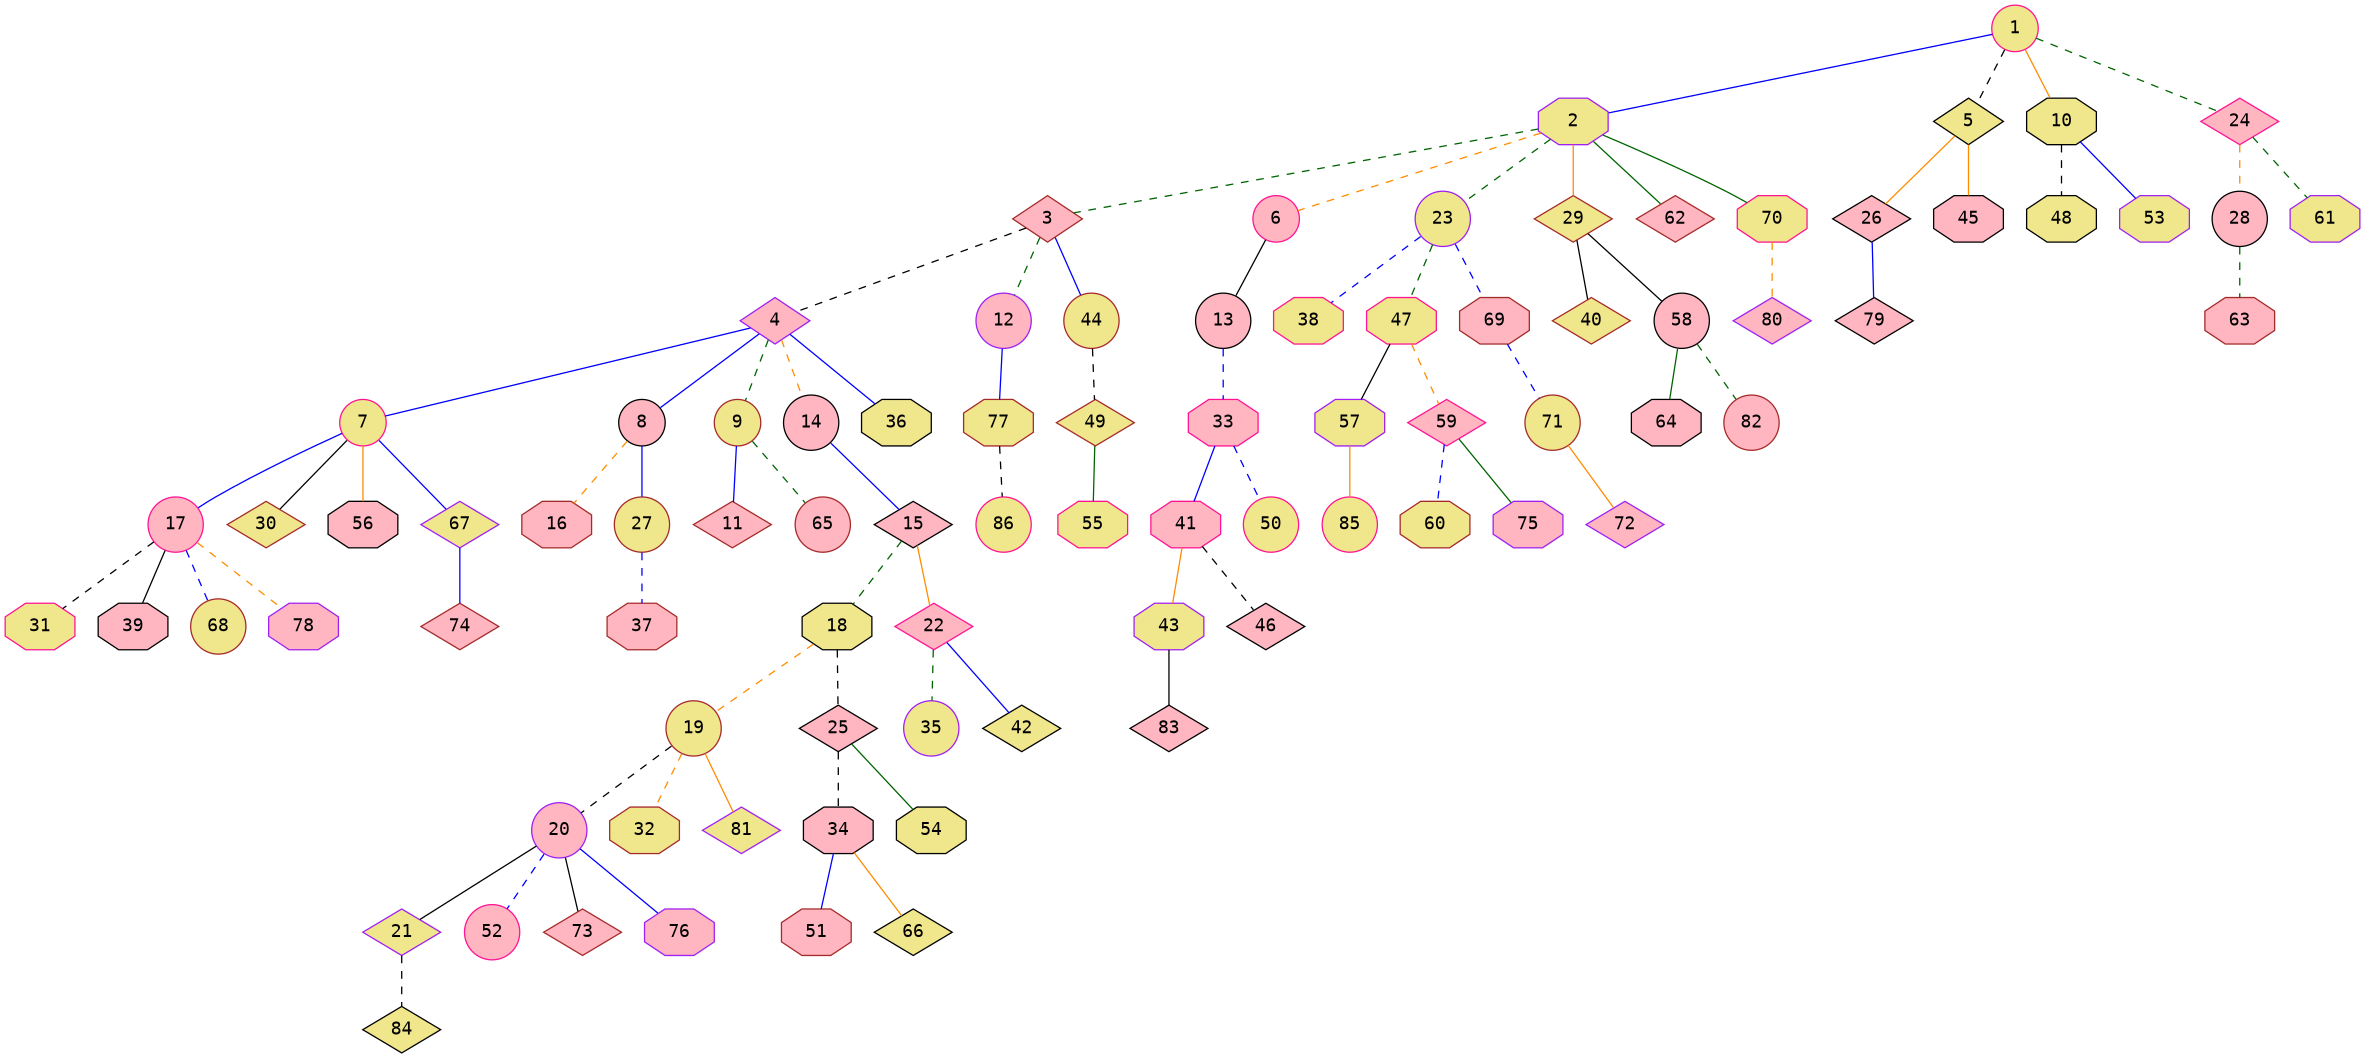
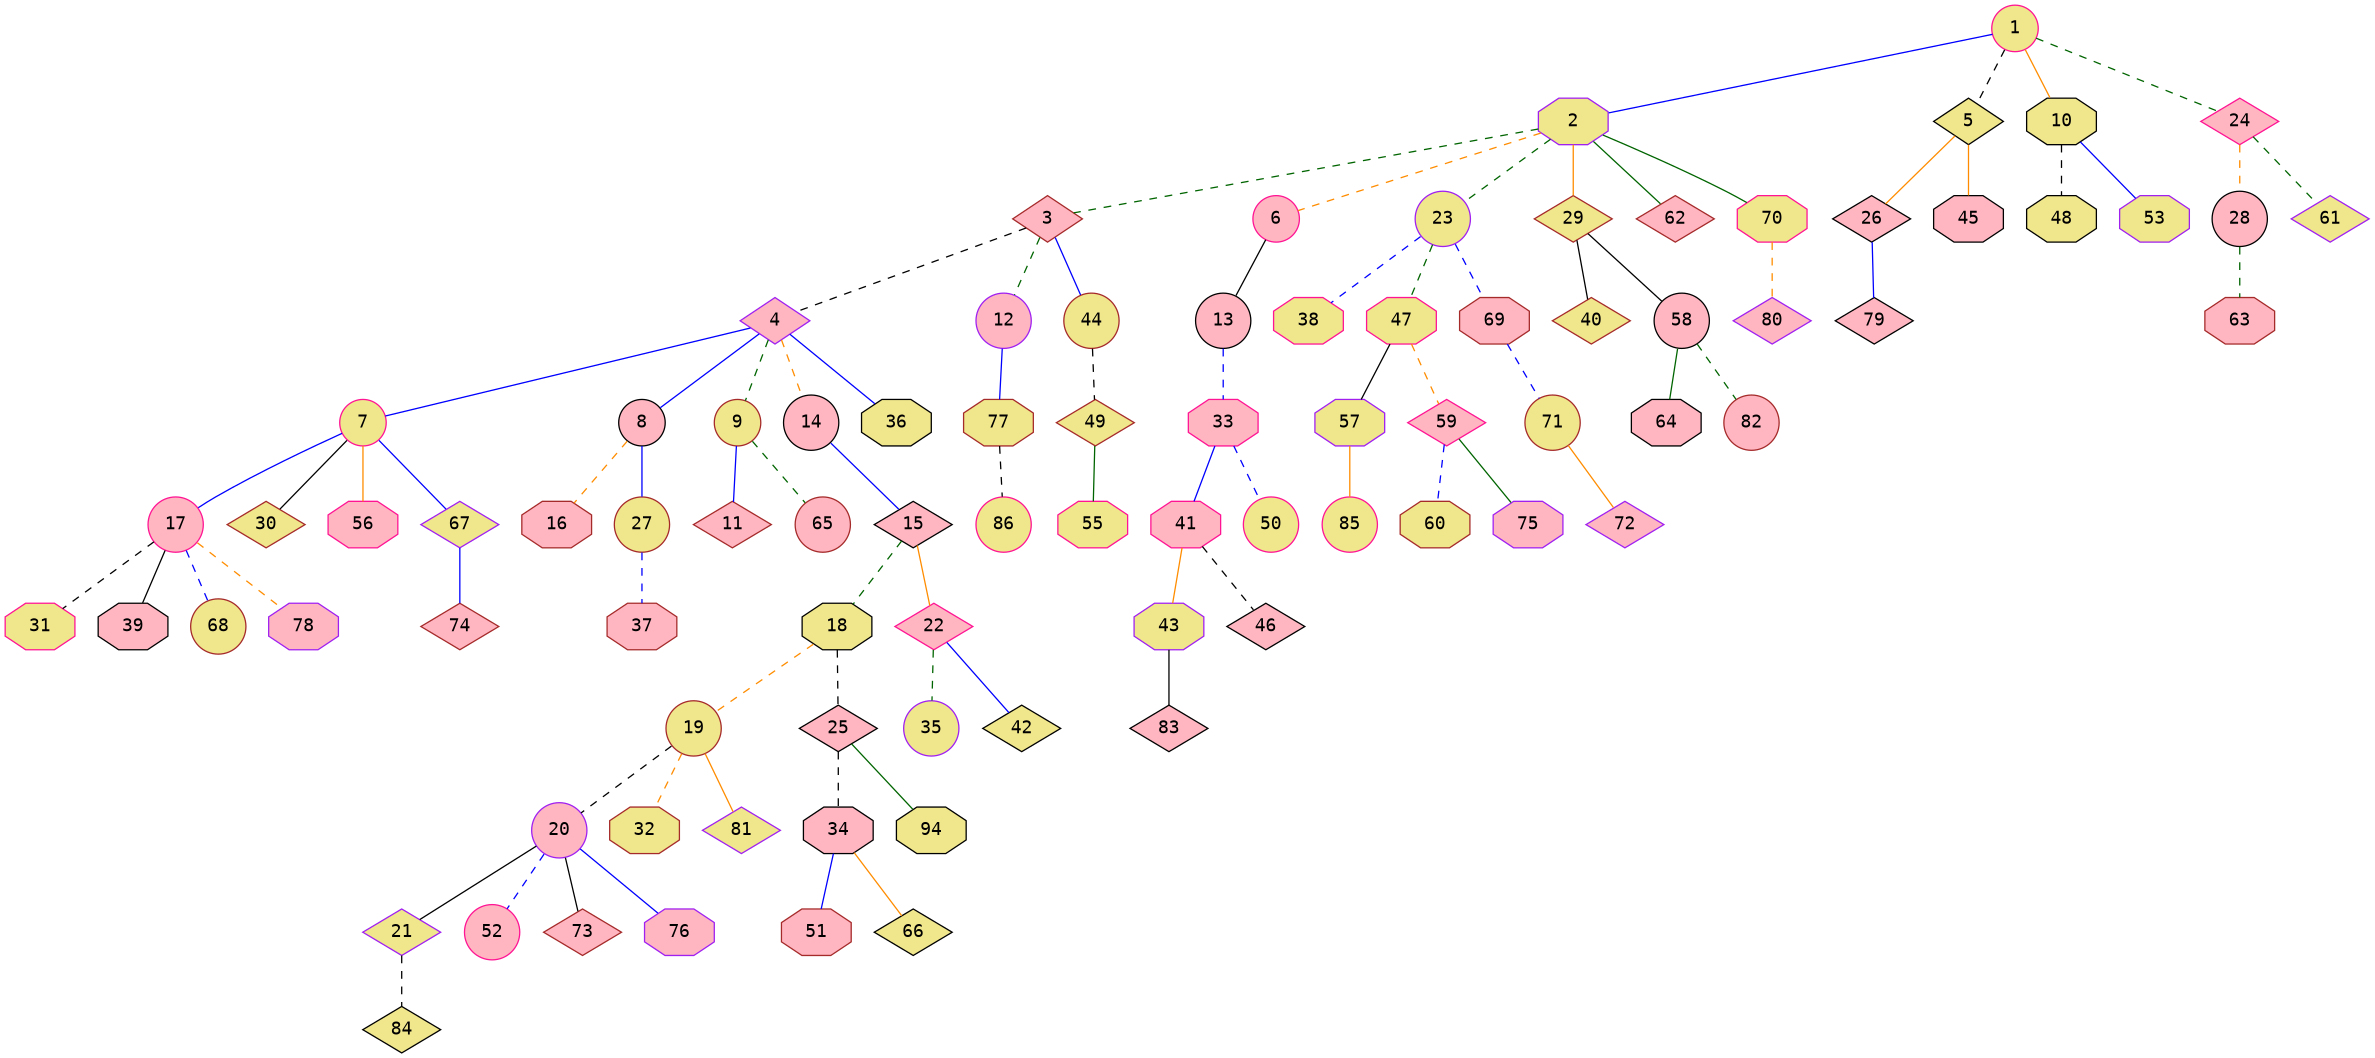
node "61": shape octagon -> diamond
node "56": color black -> deeppink
node "54": label "54" -> "94"
